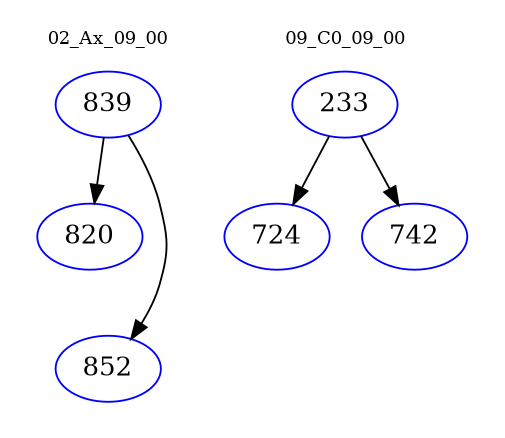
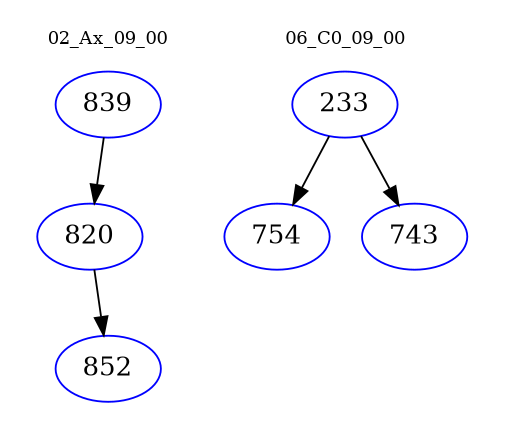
cluster "09_C0_09_00": label "09_C0_09_00" -> "06_C0_09_00"
edge "839" -> "852": now "820" -> "852"
node "724": label "724" -> "754"
node "742": label "742" -> "743"
